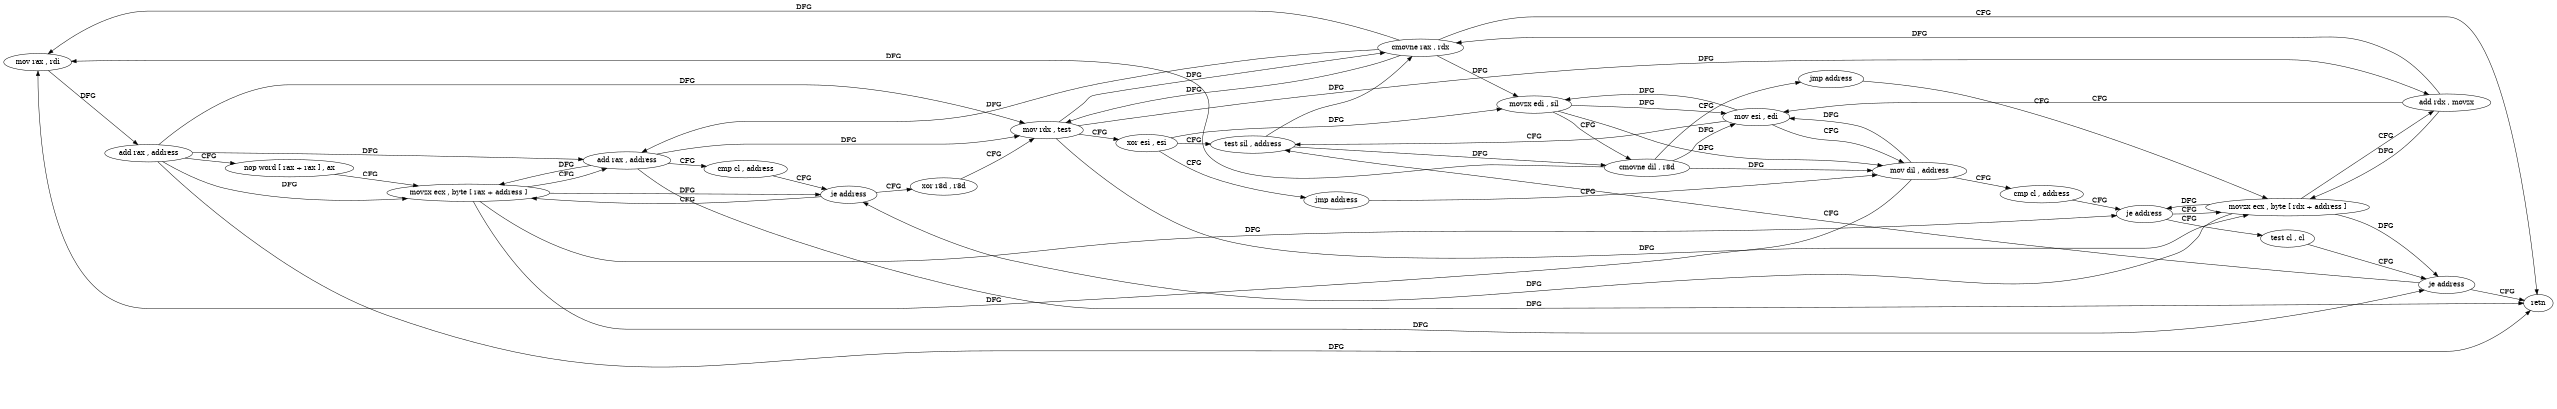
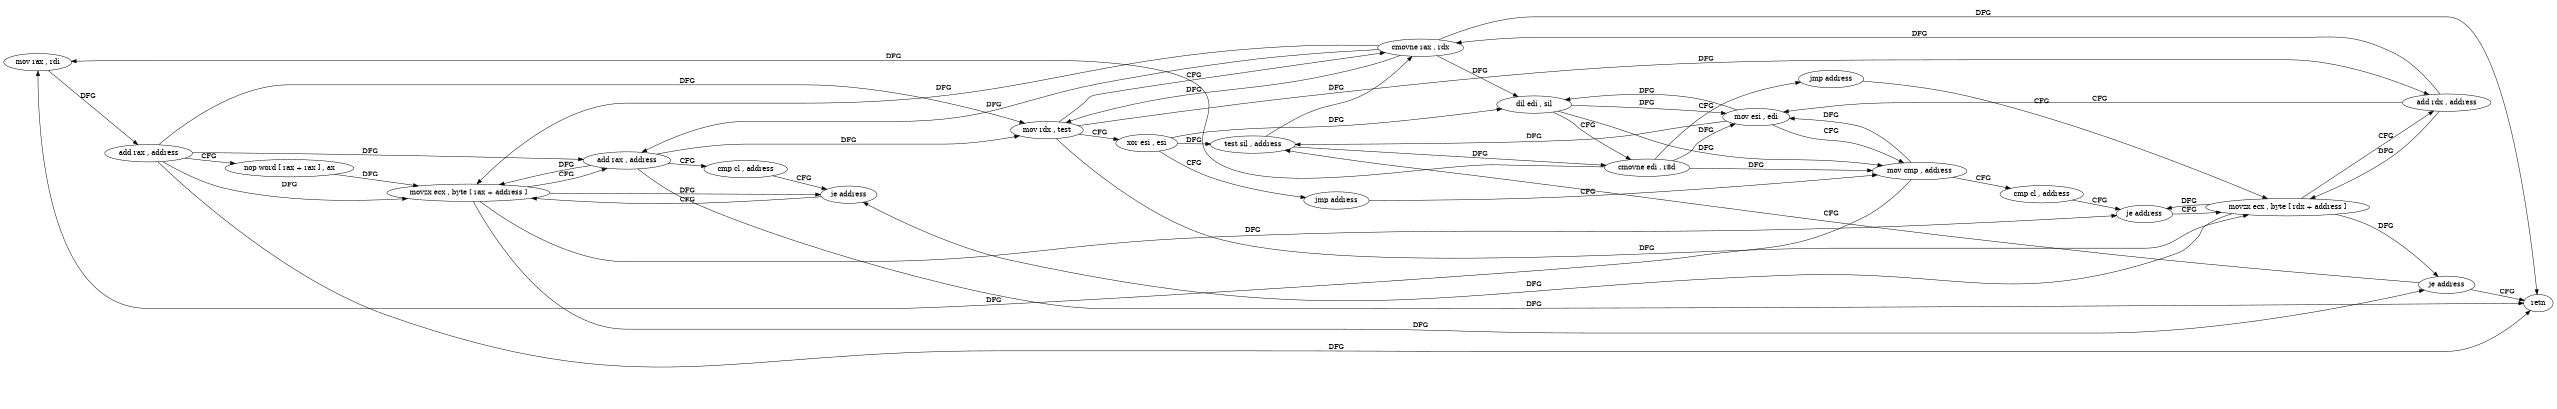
edge "cmovne rax , rdx" -> "mov rax , rdi": now "cmovne rax , rdx" -> "movzx ecx , byte [ rax + address ]"
edge "cmovne rax , rdx" -> "retn": label "CFG" -> "DFG"
edge "mov rdx , test" -> "cmovne rax , rdx": label "DFG" -> "CFG"
node "add rdx , movzx": label "add rdx , movzx" -> "add rdx , address"
node "movzx edi , sil": label "movzx edi , sil" -> "dil edi , sil"
edge "mov esi , edi" -> "test sil , address": label "CFG" -> "DFG"
edge "xor esi , esi" -> "test sil , address": label "CFG" -> "DFG"
node "cmovne dil , r8d": label "cmovne dil , r8d" -> "cmovne edi , r8d"
node "mov dil , address": label "mov dil , address" -> "mov cmp , address"
edge "nop word [ rax + rax ] , ax" -> "movzx ecx , byte [ rax + address ]": label "CFG" -> "DFG"
node "xor r8d , r8d": removed
node "test cl , cl": removed
